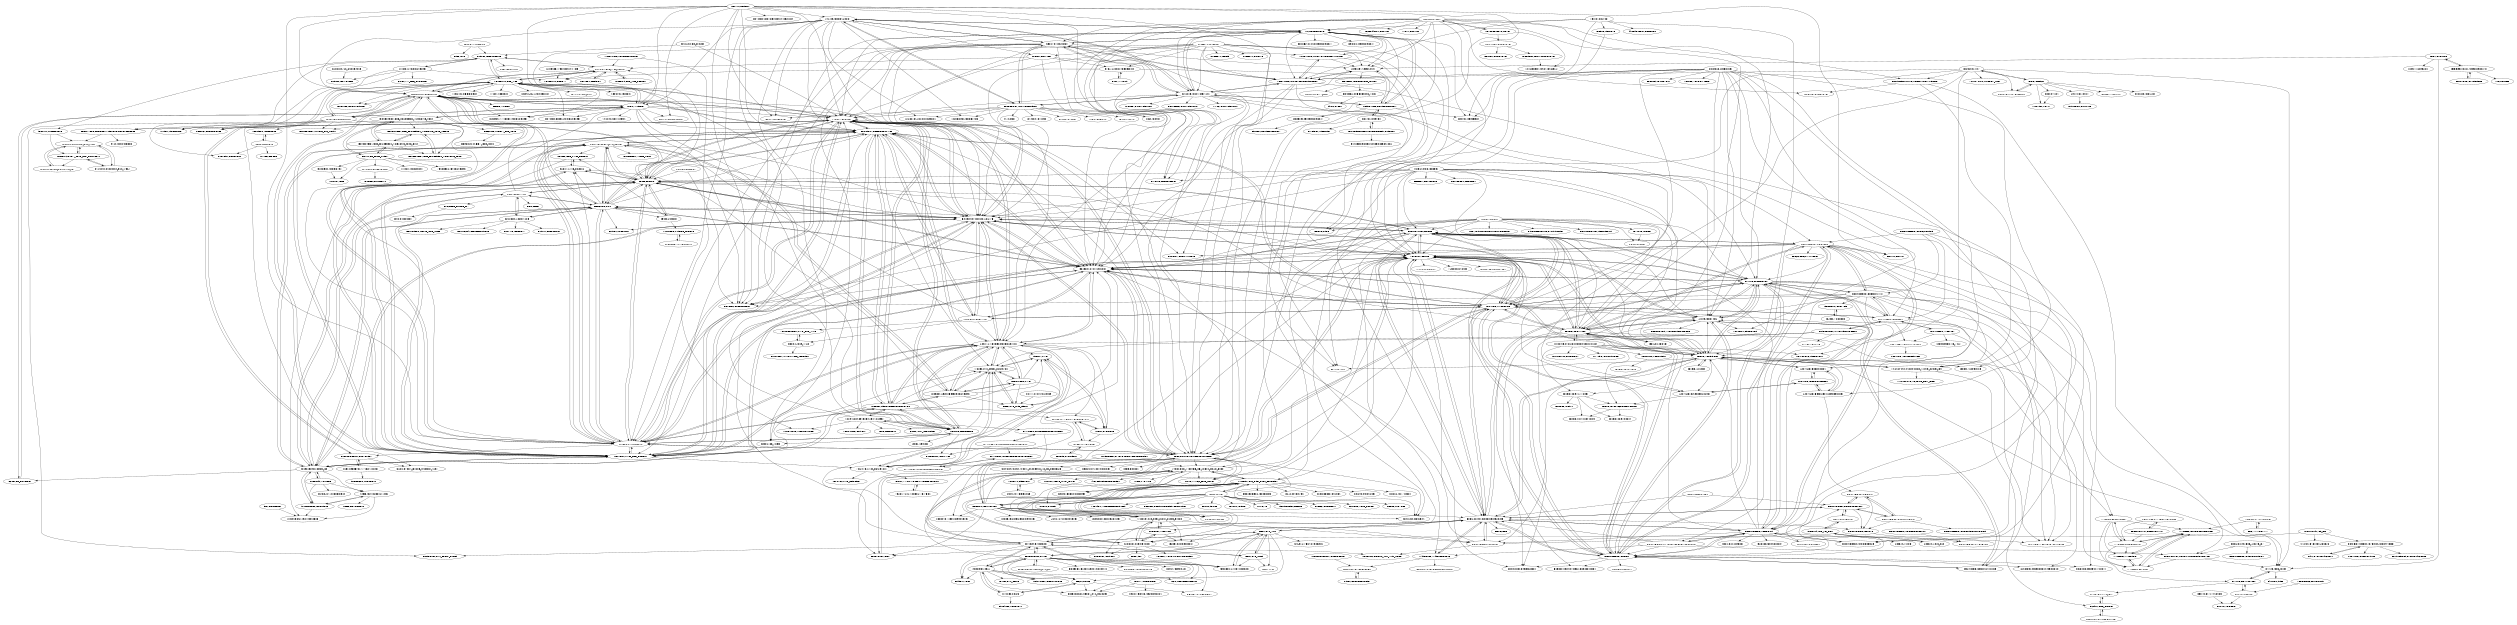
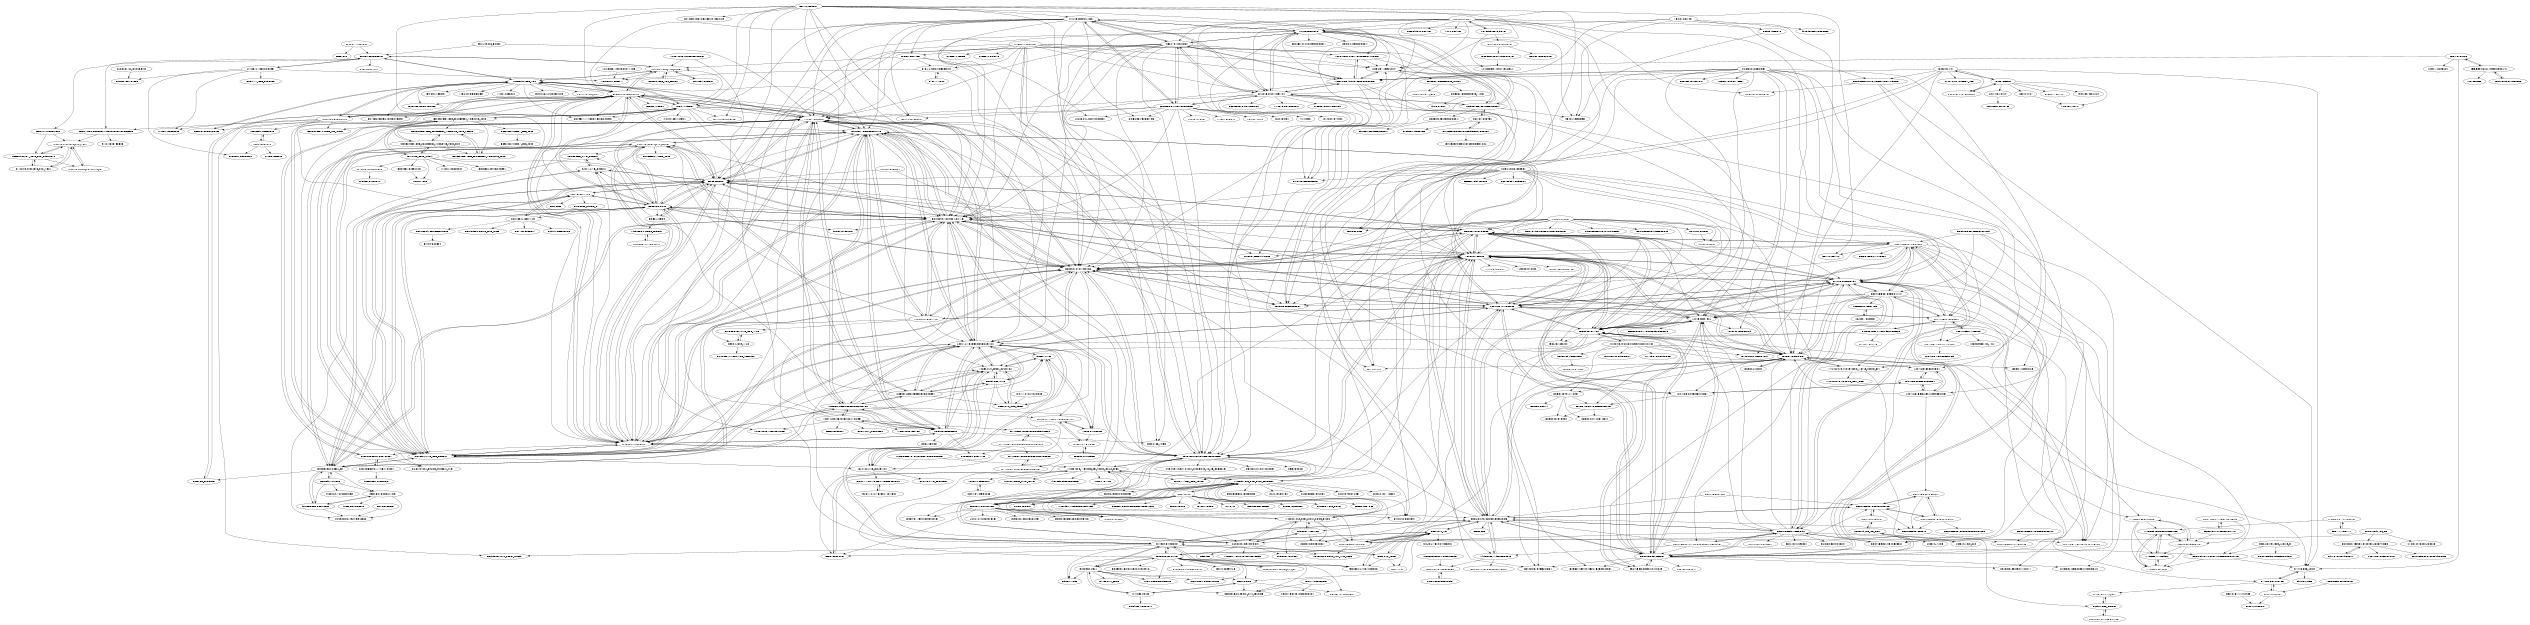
edge "Gu-f/CTFd_chinese_CN" -> "Gu-f/py3base92": now "frankli0324/ctfd-pages-theme" -> "Gu-f/py3base92"
edge "frankli0324/ctfd-whale" -> "D0g3-Lab/H1ve": removed
